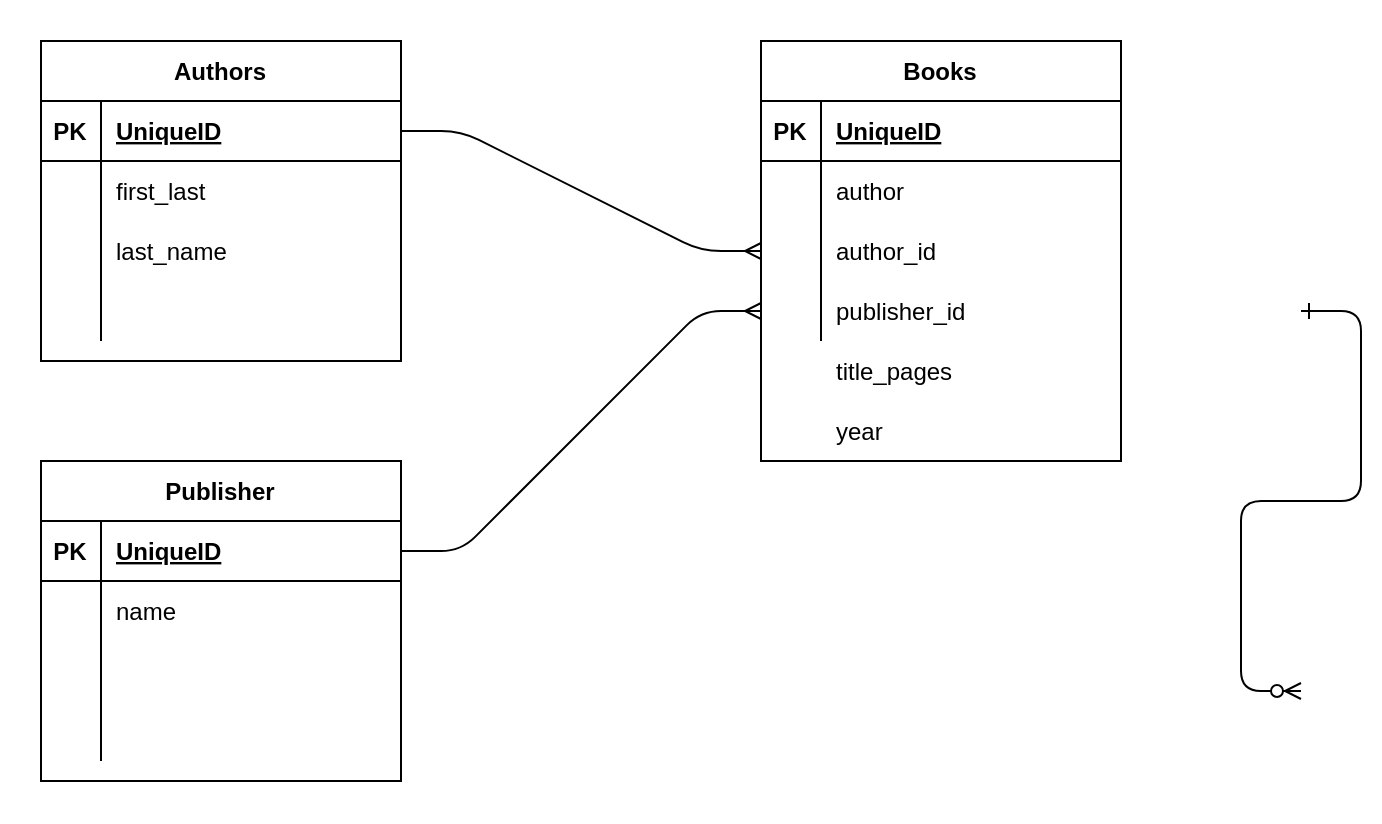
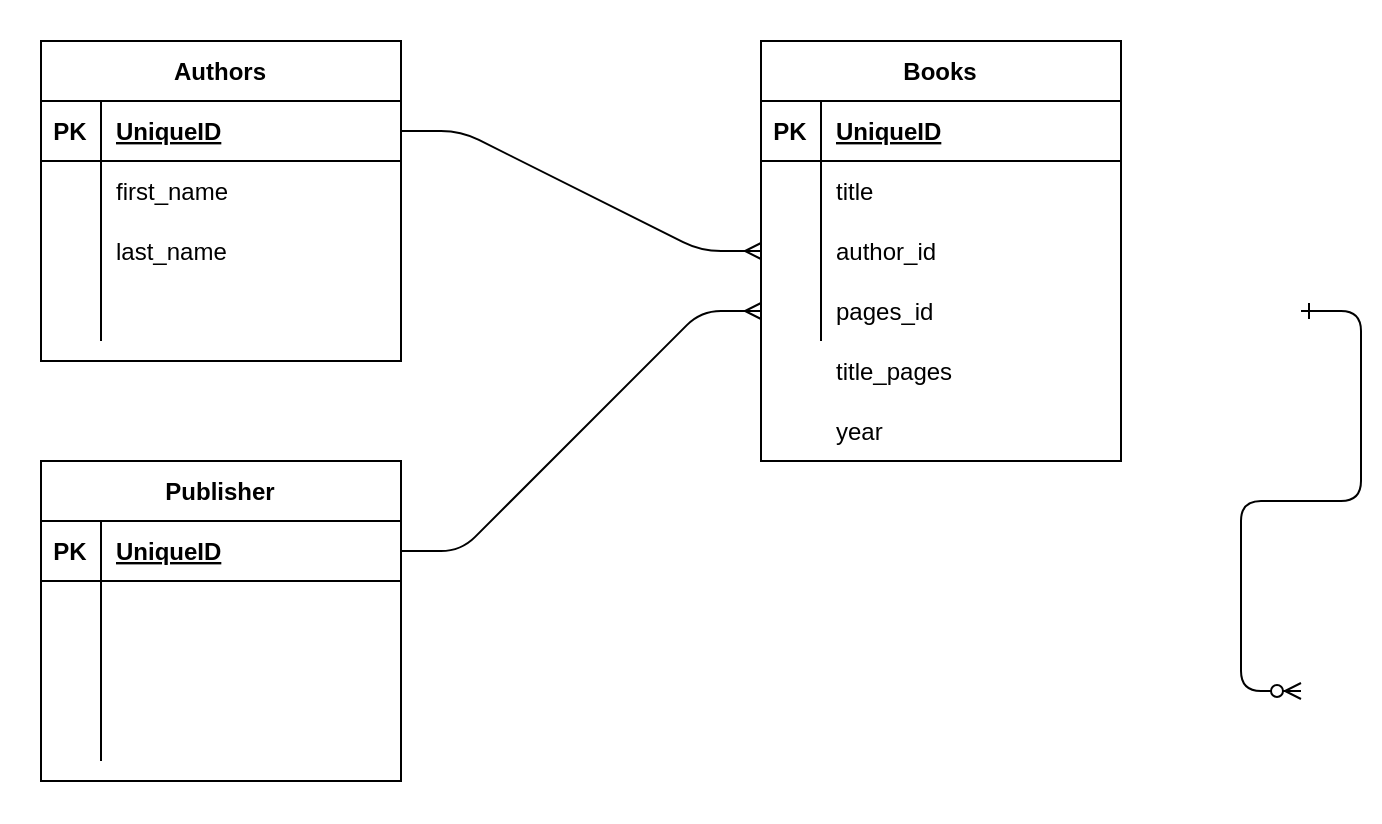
node "first_last": label "first_last" -> "first_name"
node "author": label "author" -> "title"
node "publisher_id": label "publisher_id" -> "pages_id"
node "name": removed
